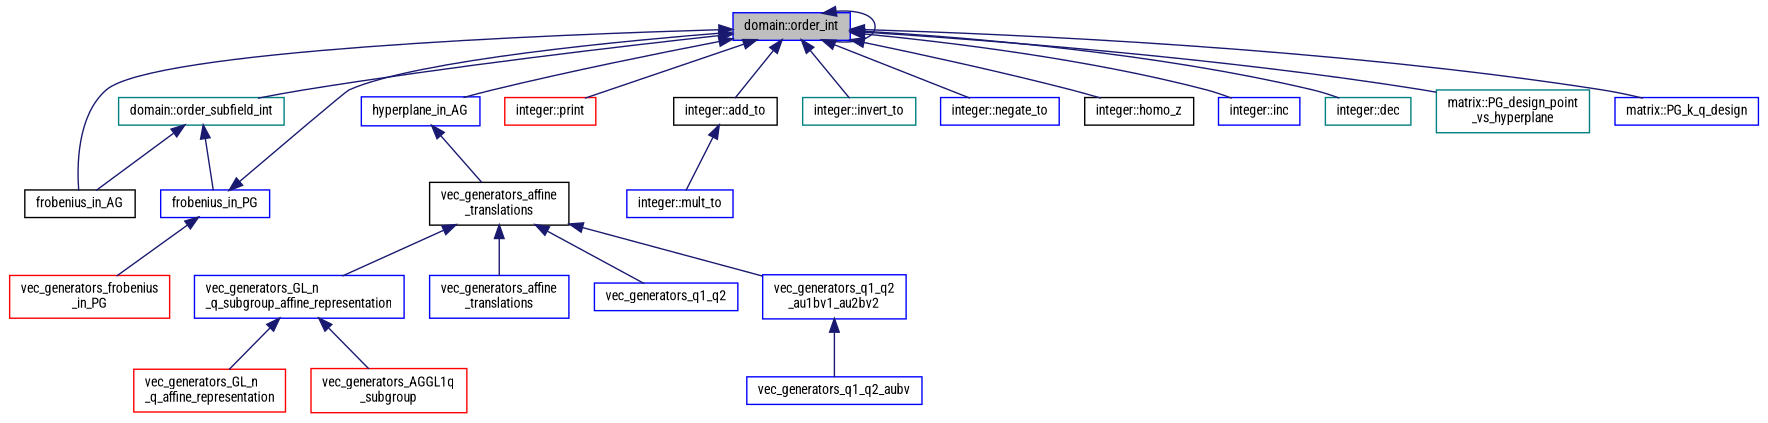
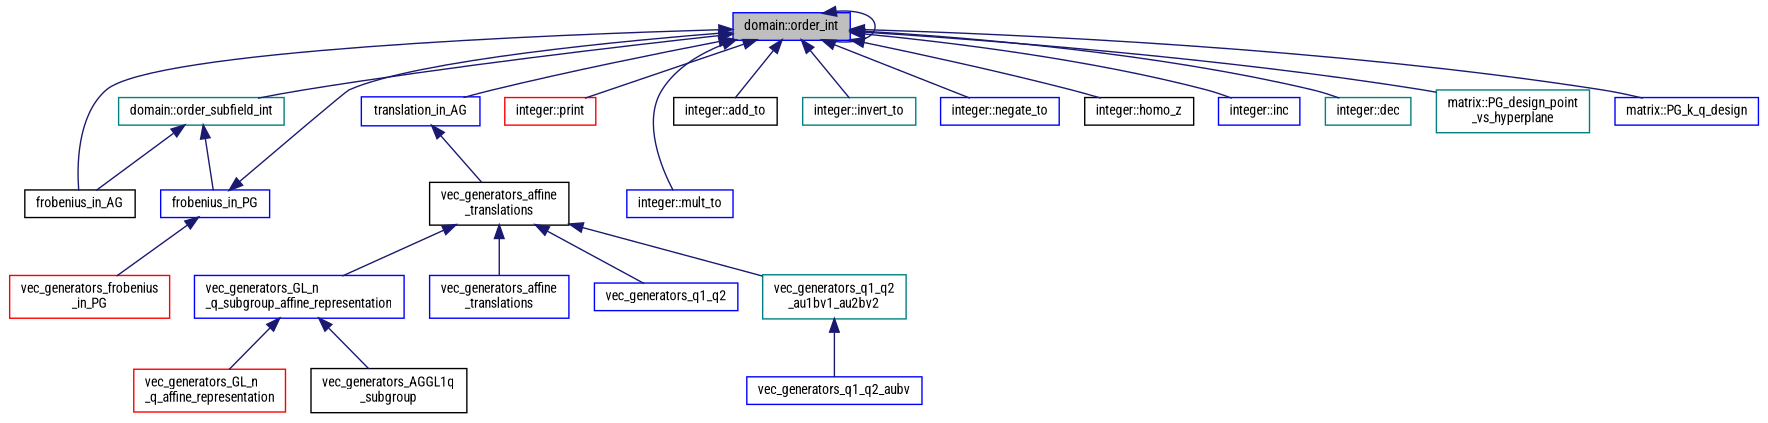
node "hyperplane_in_AG": label "hyperplane_in_AG" -> "translation_in_AG"
edge "integer::mult_to" -> "integer::add_to": now "integer::mult_to" -> "domain::order_int"
node "vec_generators_q1_q2 _au1bv1_au2bv2": color blue -> teal
node "vec_generators_AGGL1q _subgroup": color red -> black
